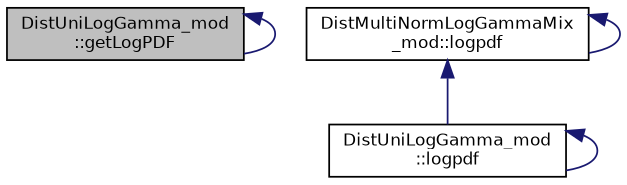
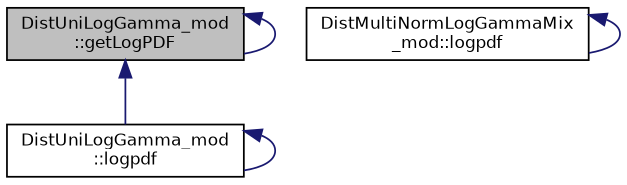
edge "DistUniLogGamma_mod ::logpdf" -> "DistMultiNormLogGammaMix _mod::logpdf": now "DistUniLogGamma_mod ::logpdf" -> "DistUniLogGamma_mod ::getLogPDF"
